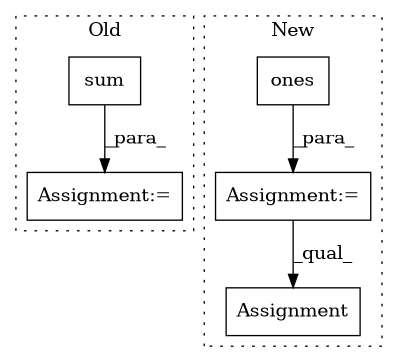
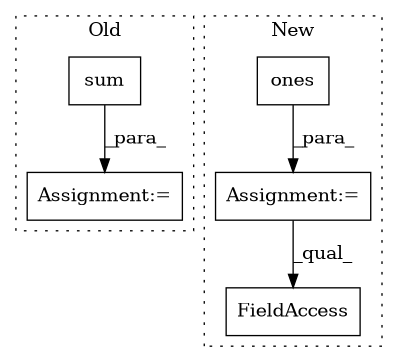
node "Assignment": label "Assignment" -> "FieldAccess"
